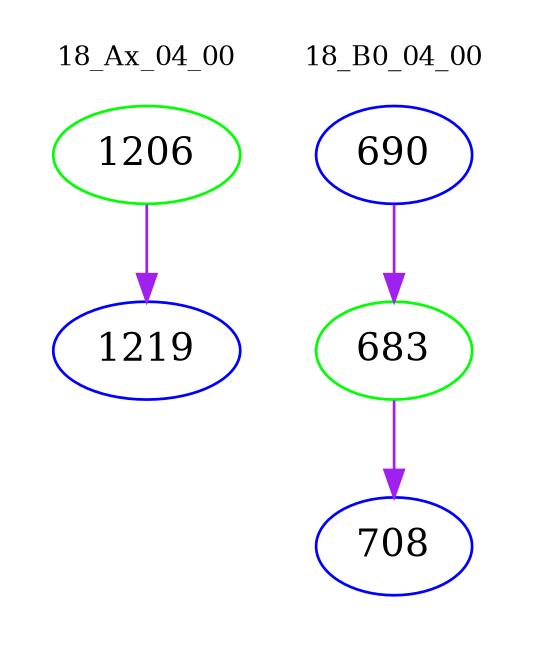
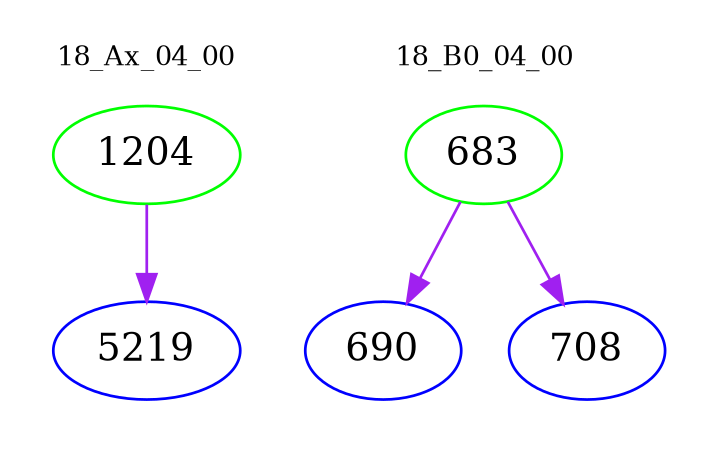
node "1206": label "1206" -> "1204"
edge "690" -> "683": reversed
node "1219": label "1219" -> "5219"
